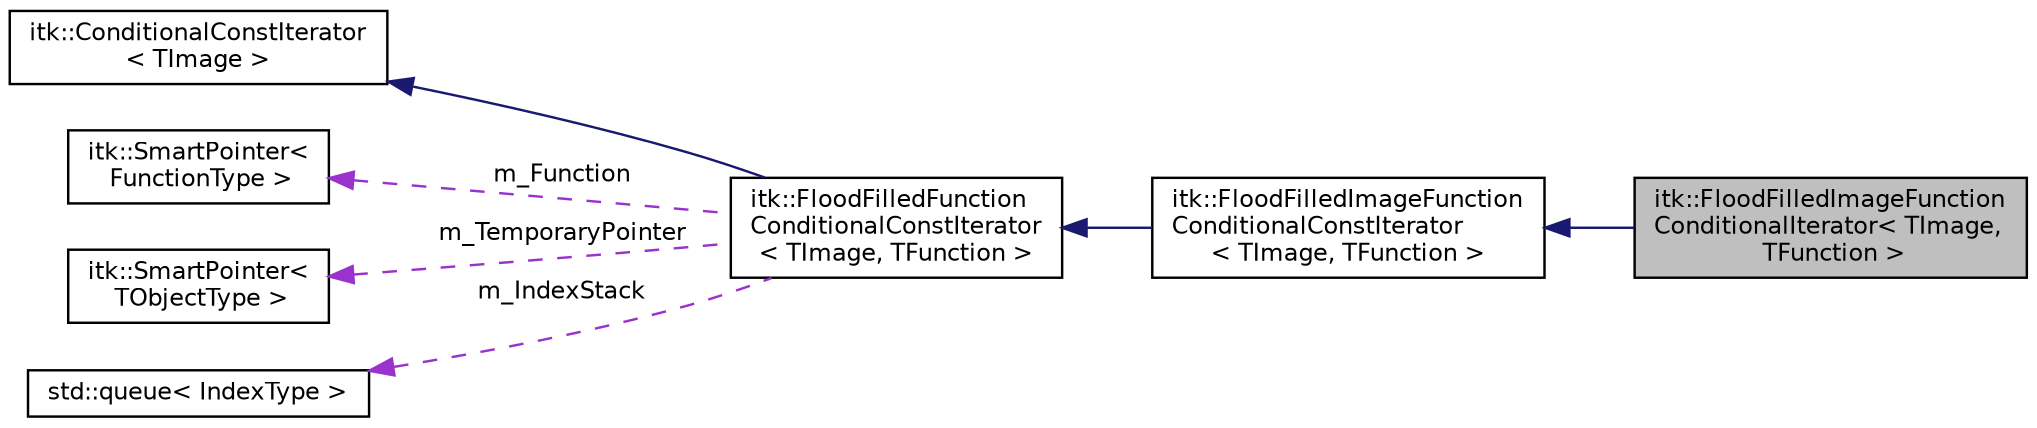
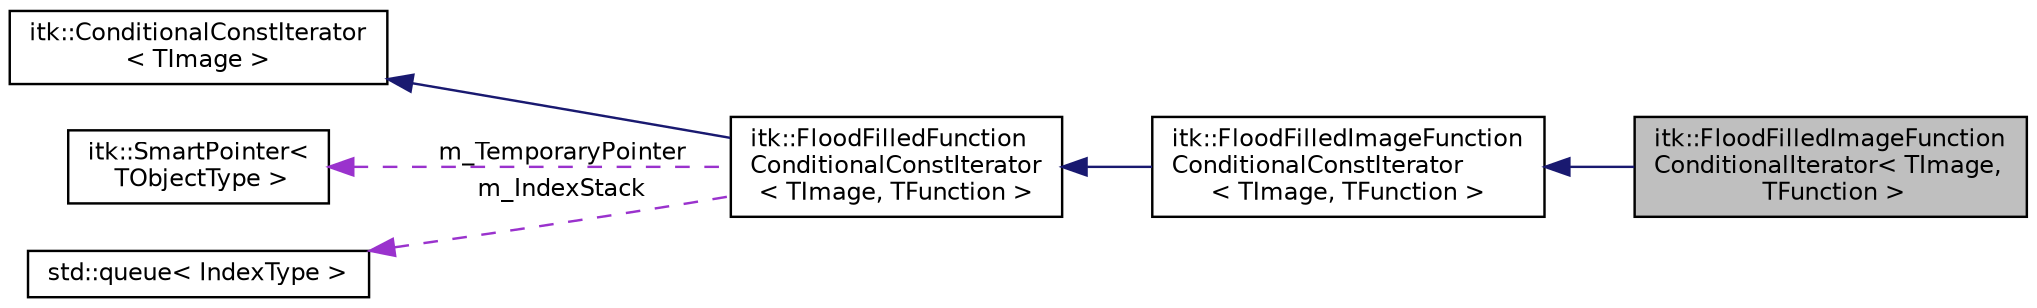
node "itk::SmartPointer< FunctionType >": removed
